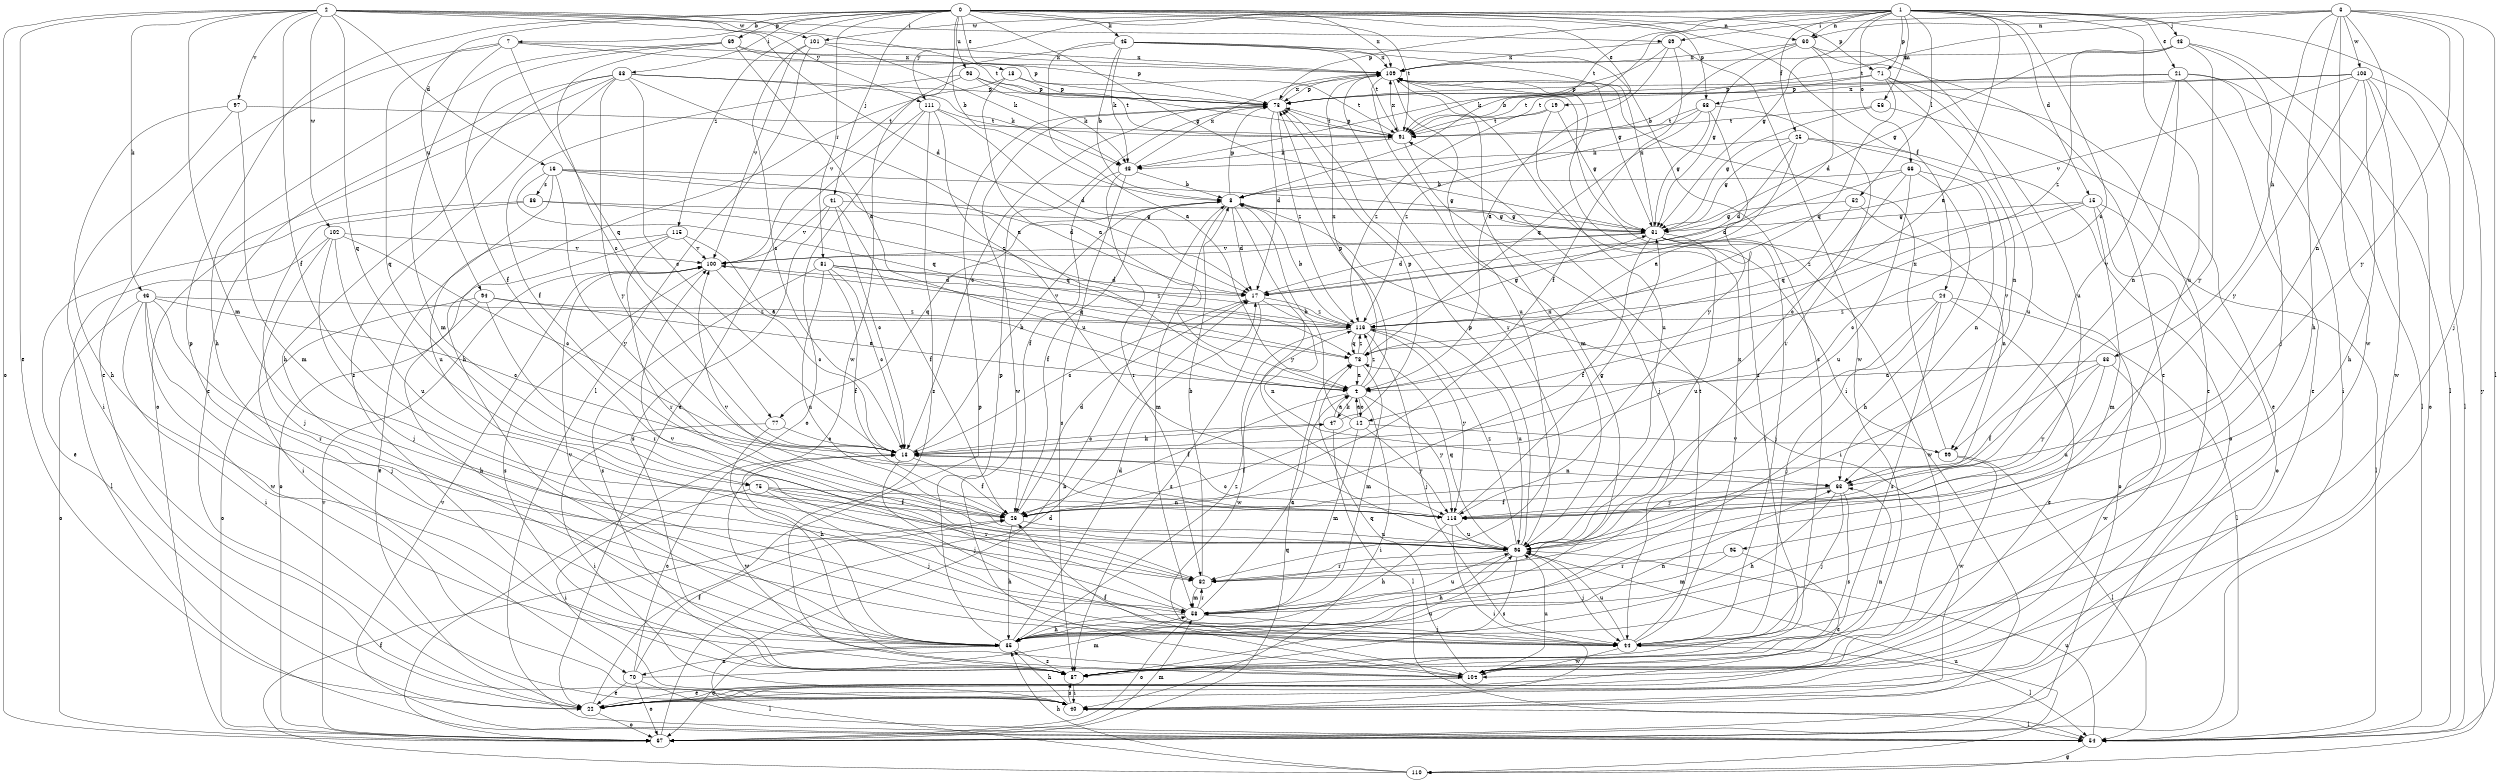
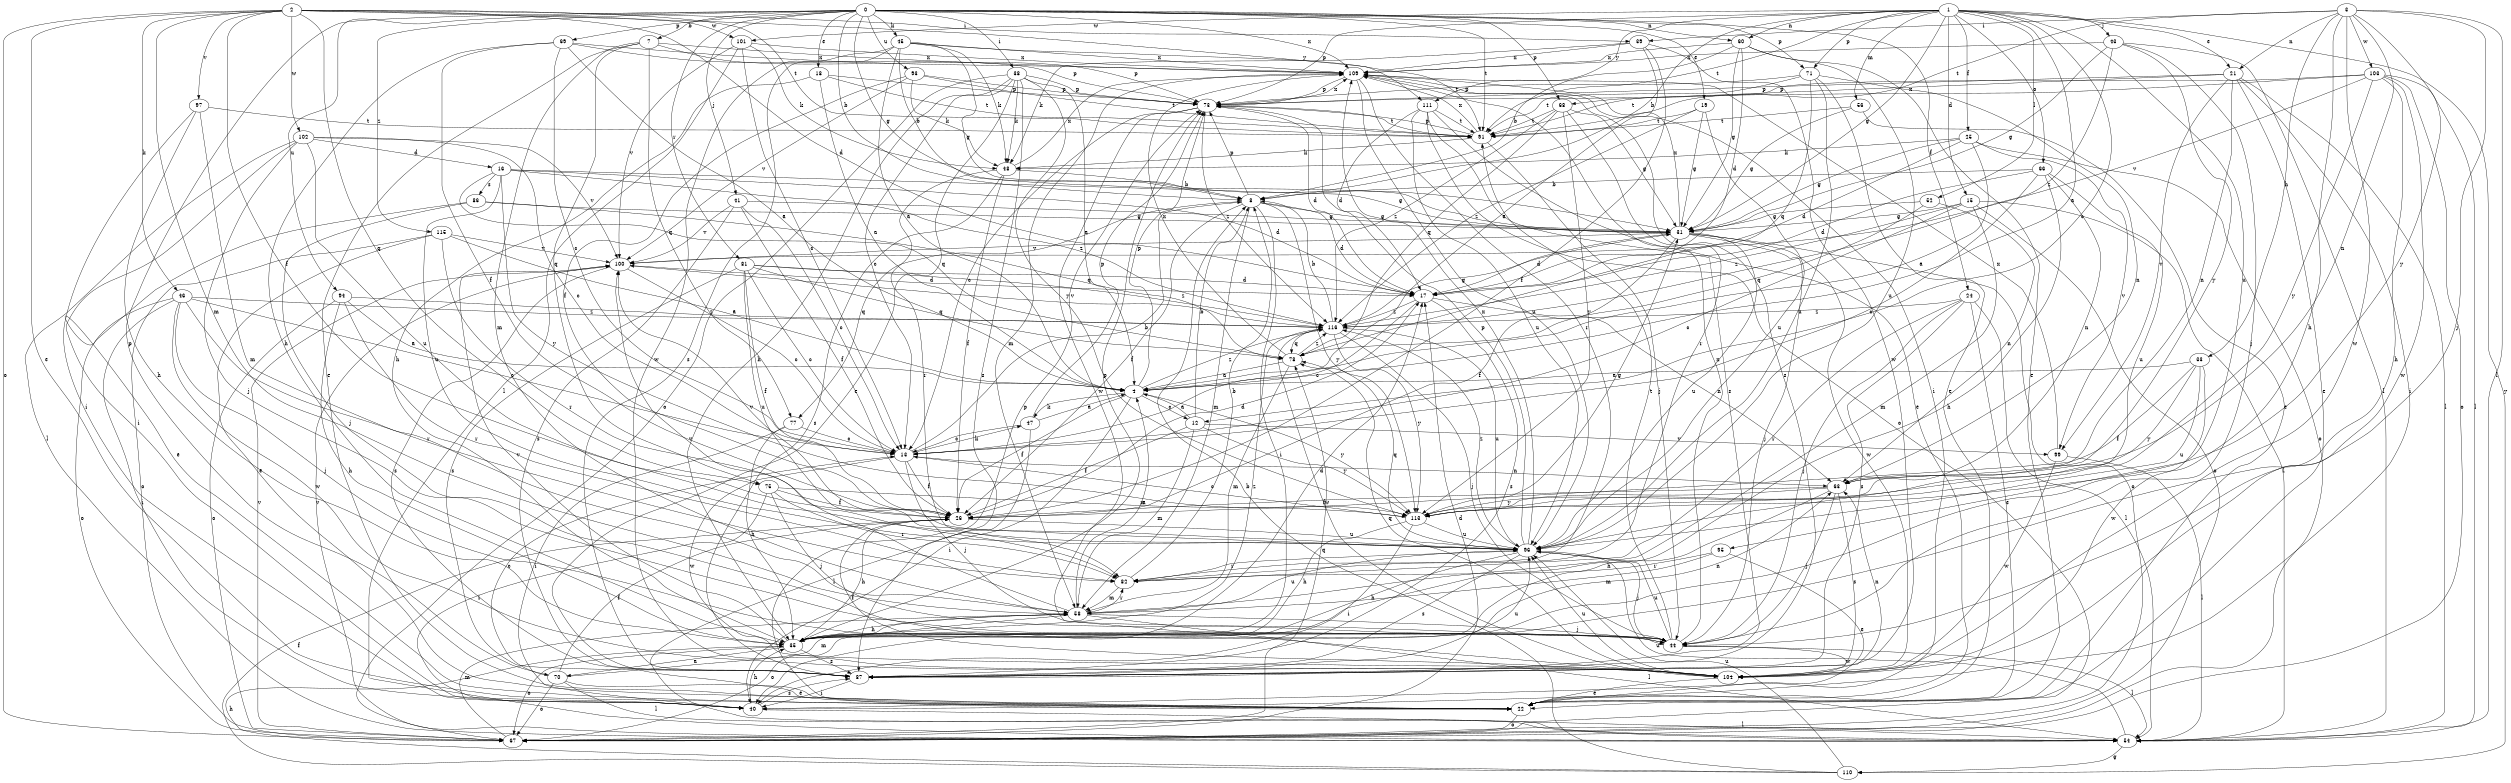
edge "3" -> "60": now "3" -> "21"
edge "2" -> "16": now "102" -> "16"
edge "58" -> "54": added, label "l"
